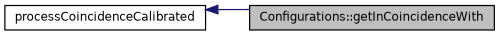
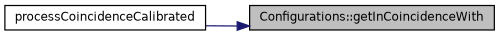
edge "Configurations::getInCoincidenceWith" -> "processCoincidenceCalibrated": reversed
